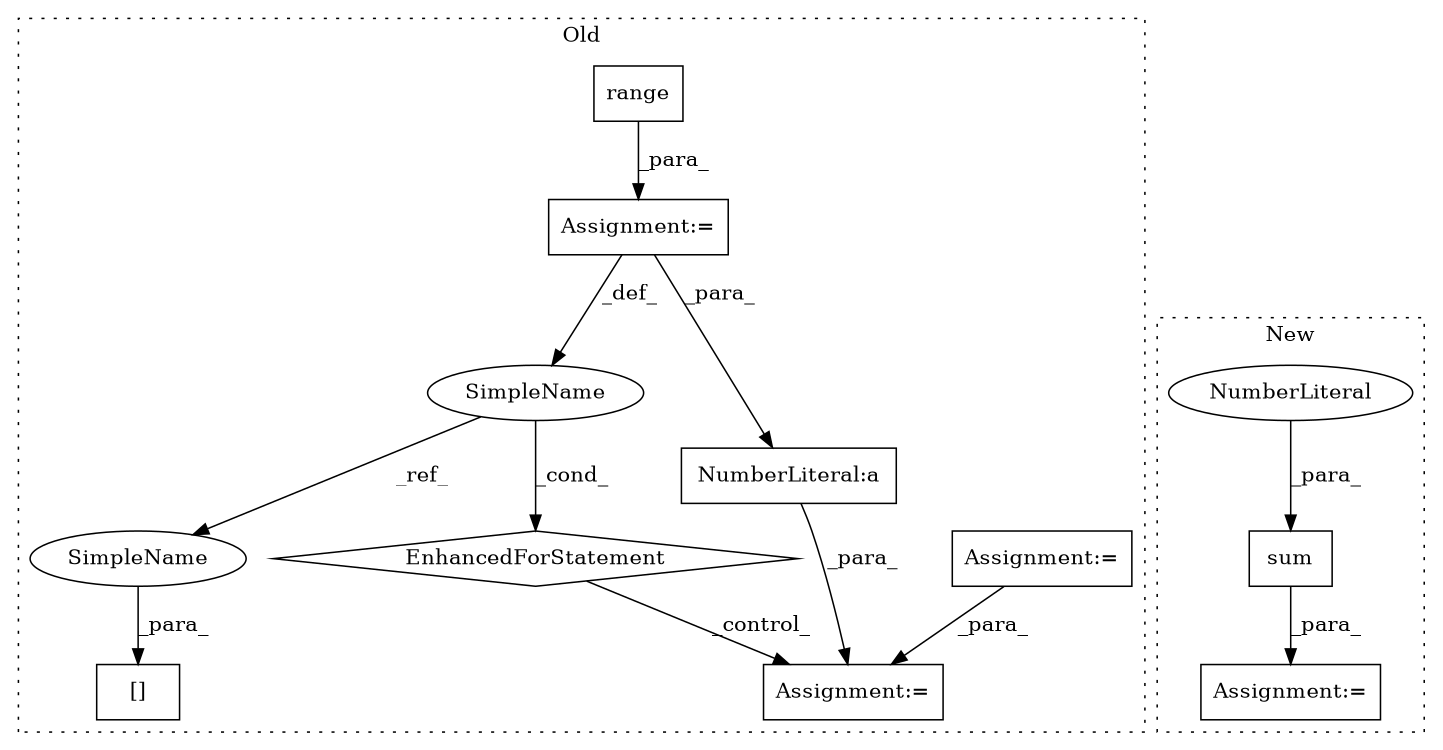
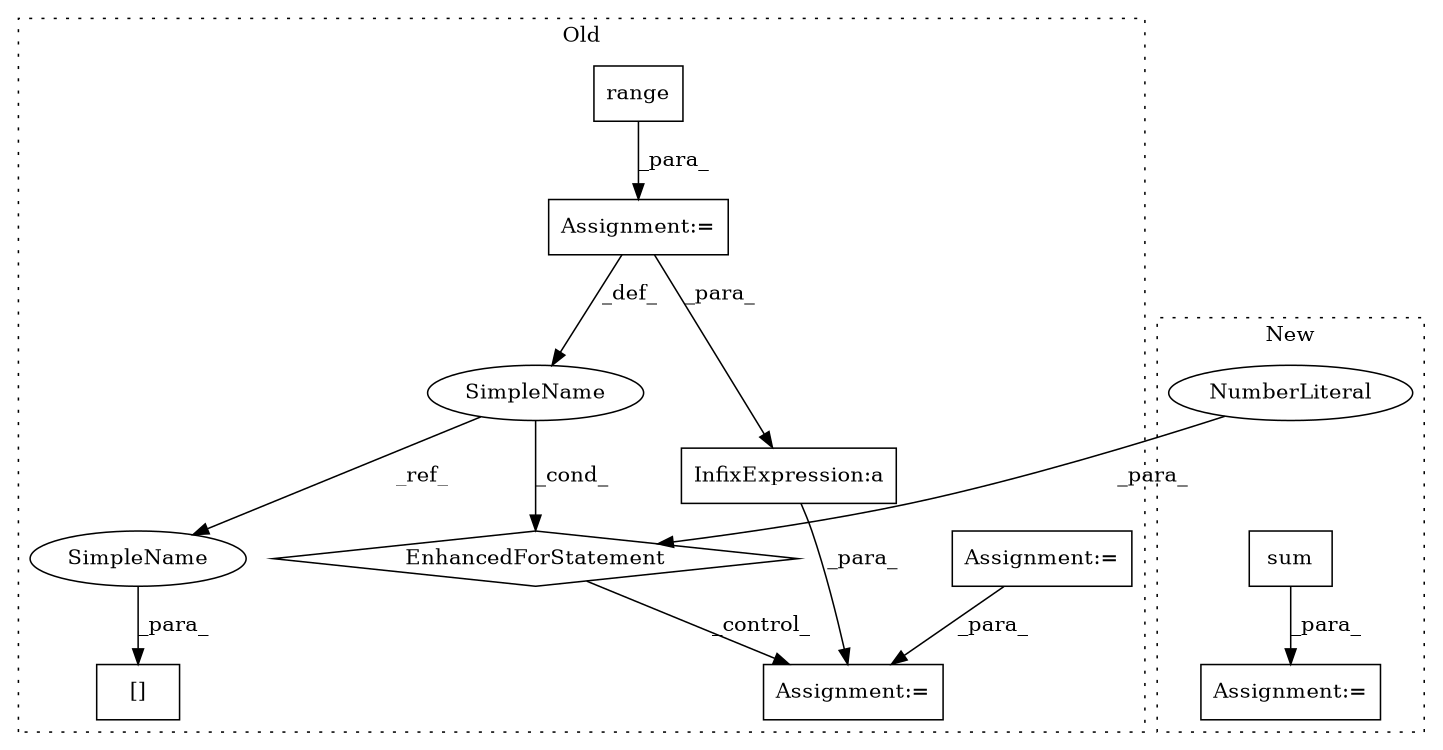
edge "NumberLiteral" -> "sum": now "NumberLiteral" -> "EnhancedForStatement"
node "NumberLiteral:a": label "NumberLiteral:a" -> "InfixExpression:a"
